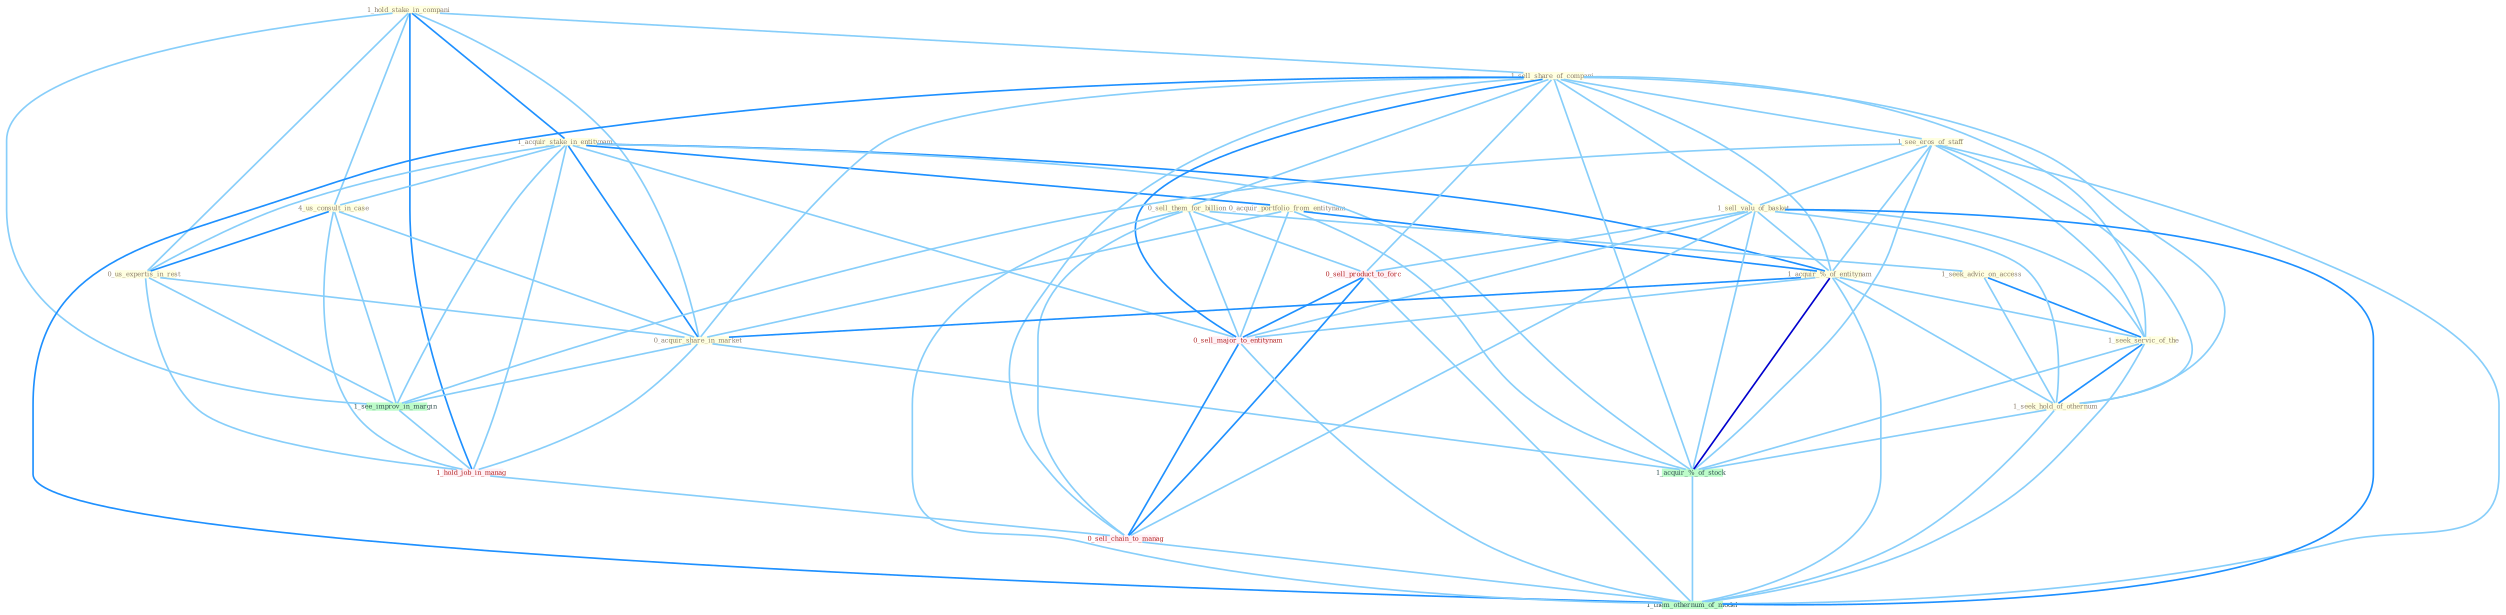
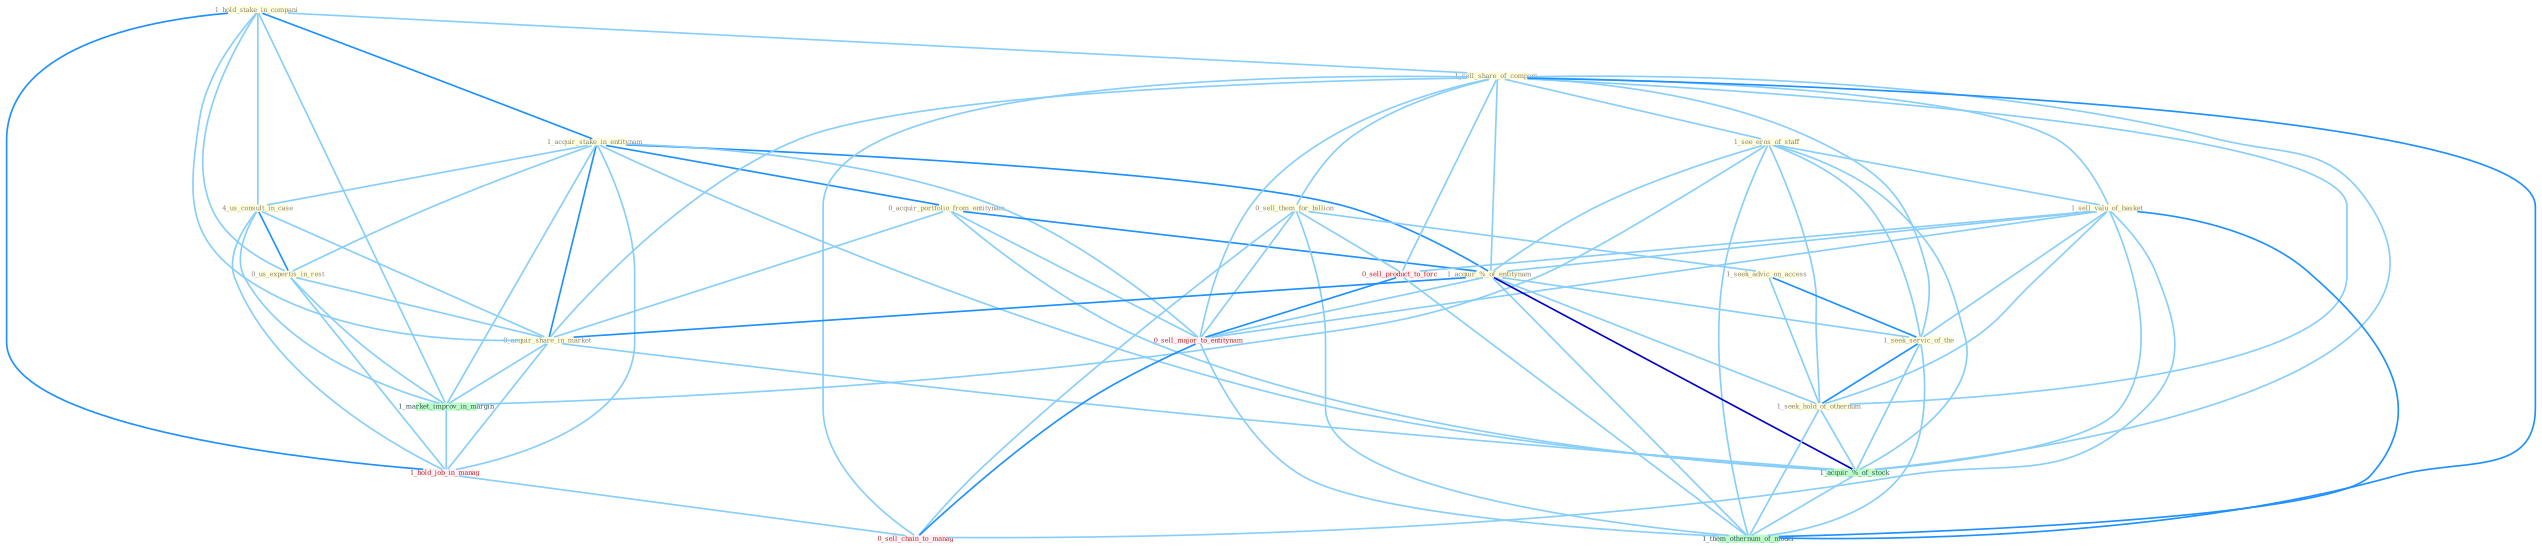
edge "1_sell_share_of_compani" -- "0_sell_major_to_entitynam": color #1e90ff -> #87cefa
edge "0_sell_product_to_forc" -- "0_sell_chain_to_manag": removed
node "1_see_improv_in_margin": label "1_see_improv_in_margin" -> "1_market_improv_in_margin"
edge "0_sell_chain_to_manag" -- "1_them_othernum_of_model": removed
